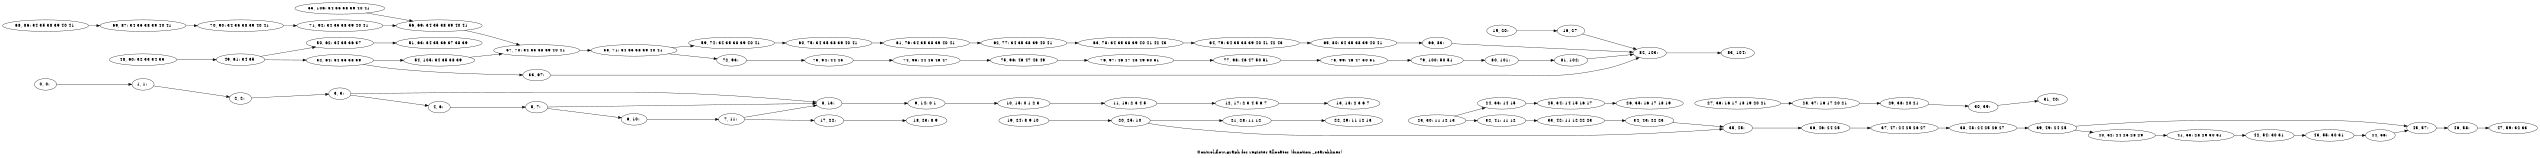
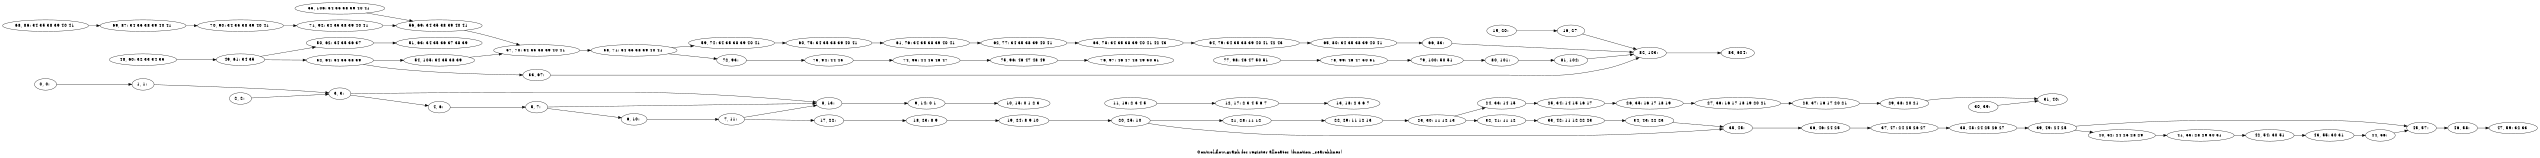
node "83, 104:": label "83, 104:" -> "83, 604:"
edge "76, 97: 46 47 48 49 50 51" -> "77, 98: 46 47 50 51": removed
edge "1, 1:" -> "2, 2:": now "1, 1:" -> "3, 3:"
edge "10, 15: 0 1 2 3" -> "11, 16: 2 3 4 5": removed
edge "26, 35: 16 17 18 19" -> "27, 36: 16 17 18 19 20 21": added
edge "29, 38: 20 21" -> "30, 39:": now "29, 38: 20 21" -> "31, 40:"
edge "18, 23: 8 9" -> "19, 24: 8 9 10": added
edge "22, 29: 11 12 13" -> "23, 30: 11 12 13": added
node "42, 54: 30 31": label "42, 54: 30 31" -> "42, 54: 30 51"
